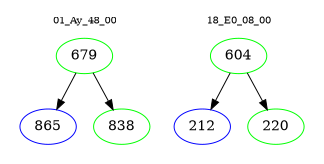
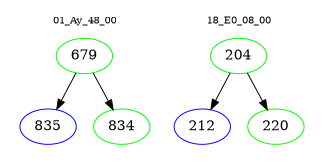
node "604": label "604" -> "204"
node "865": label "865" -> "835"
node "838": label "838" -> "834"
